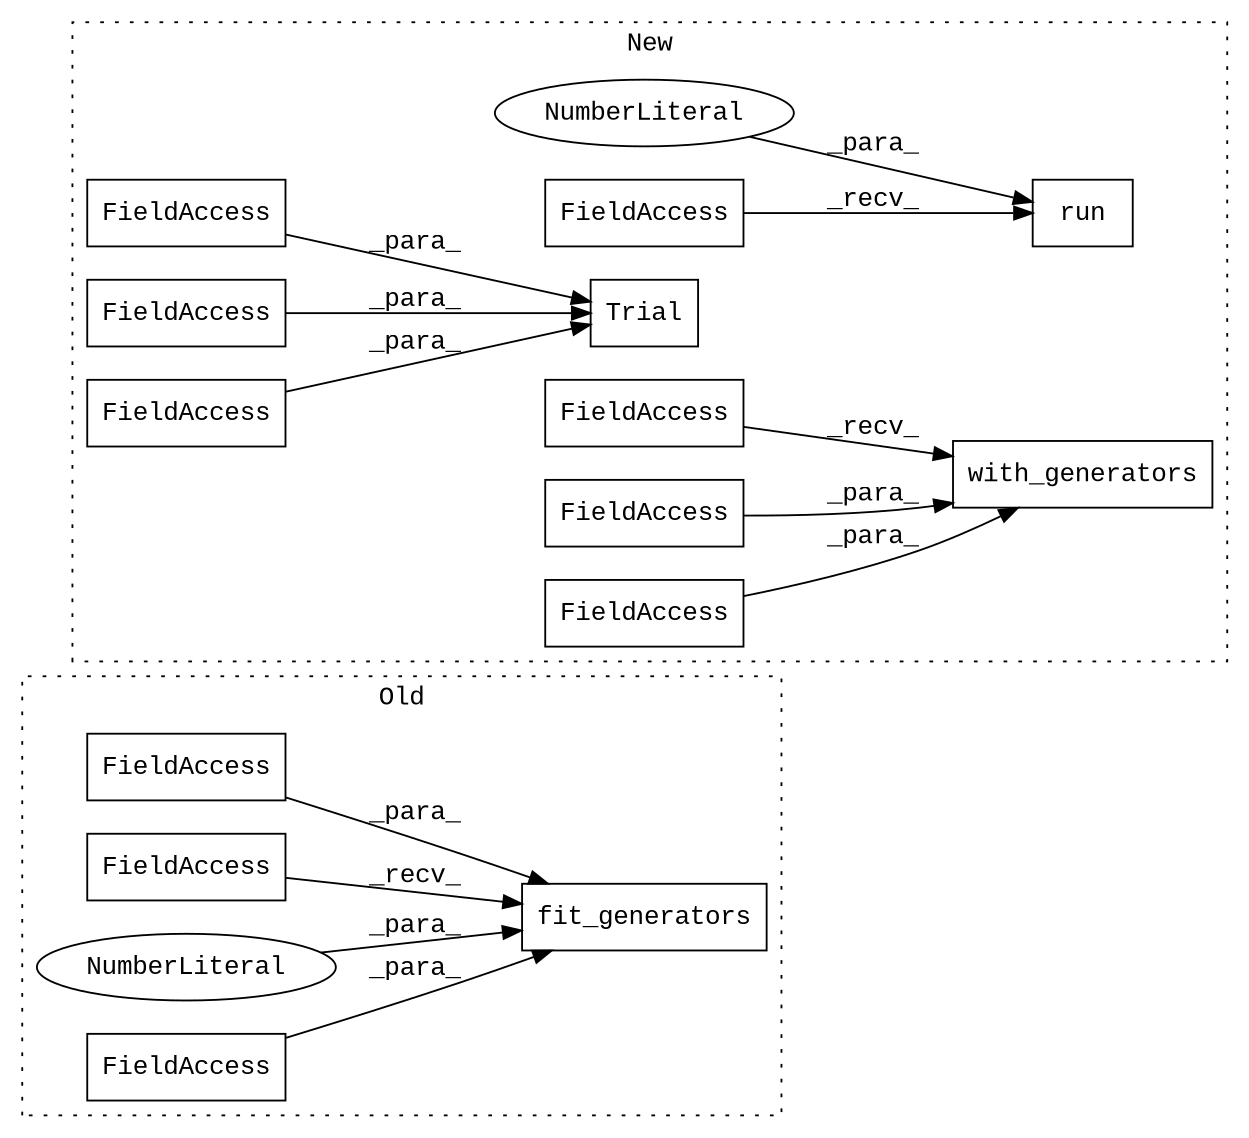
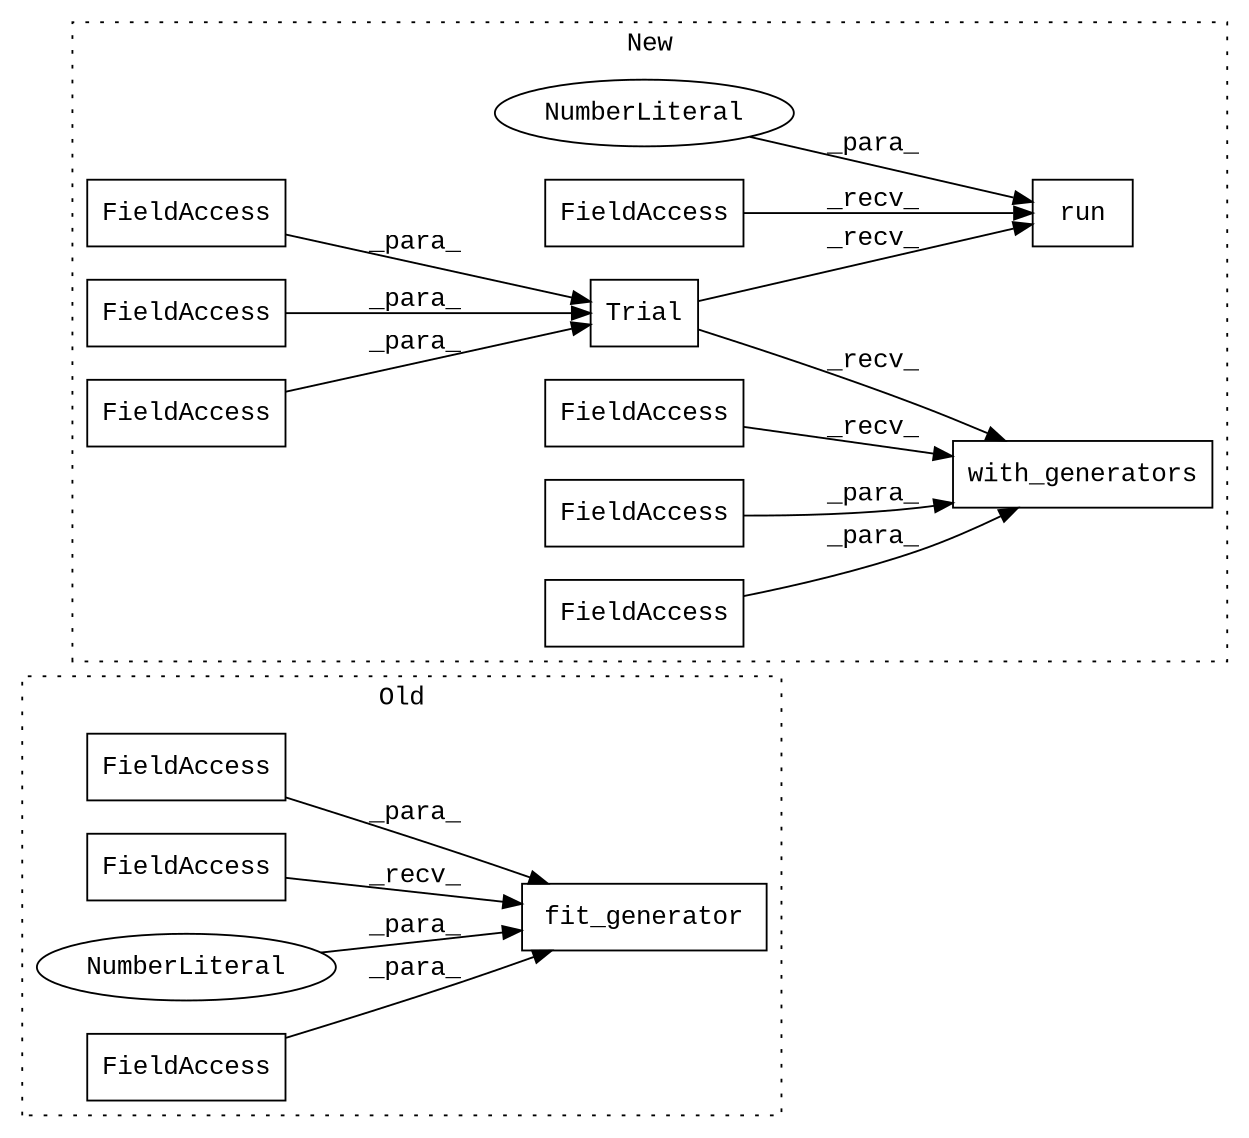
edge "Trial" -> "run": added, label "_recv_"
edge "Trial" -> "with_generators": added, label "_recv_"
node "fit_generators": label "fit_generators" -> "fit_generator"
